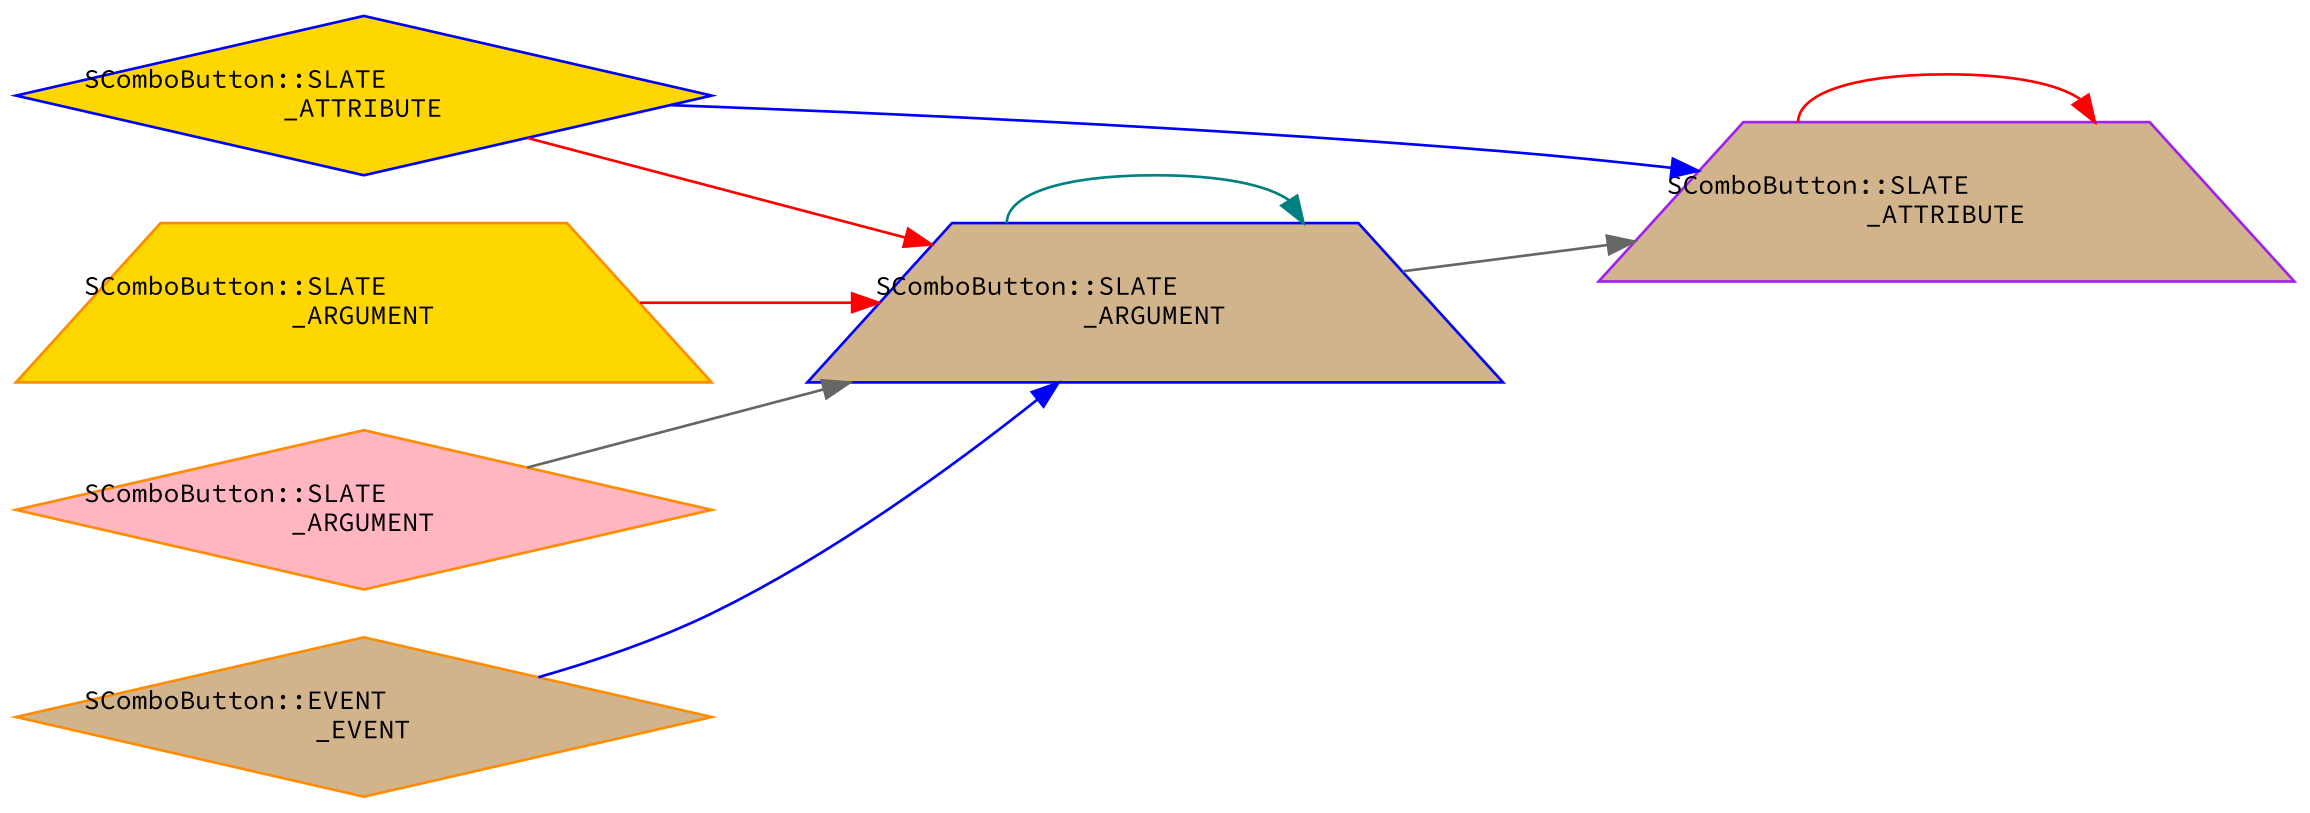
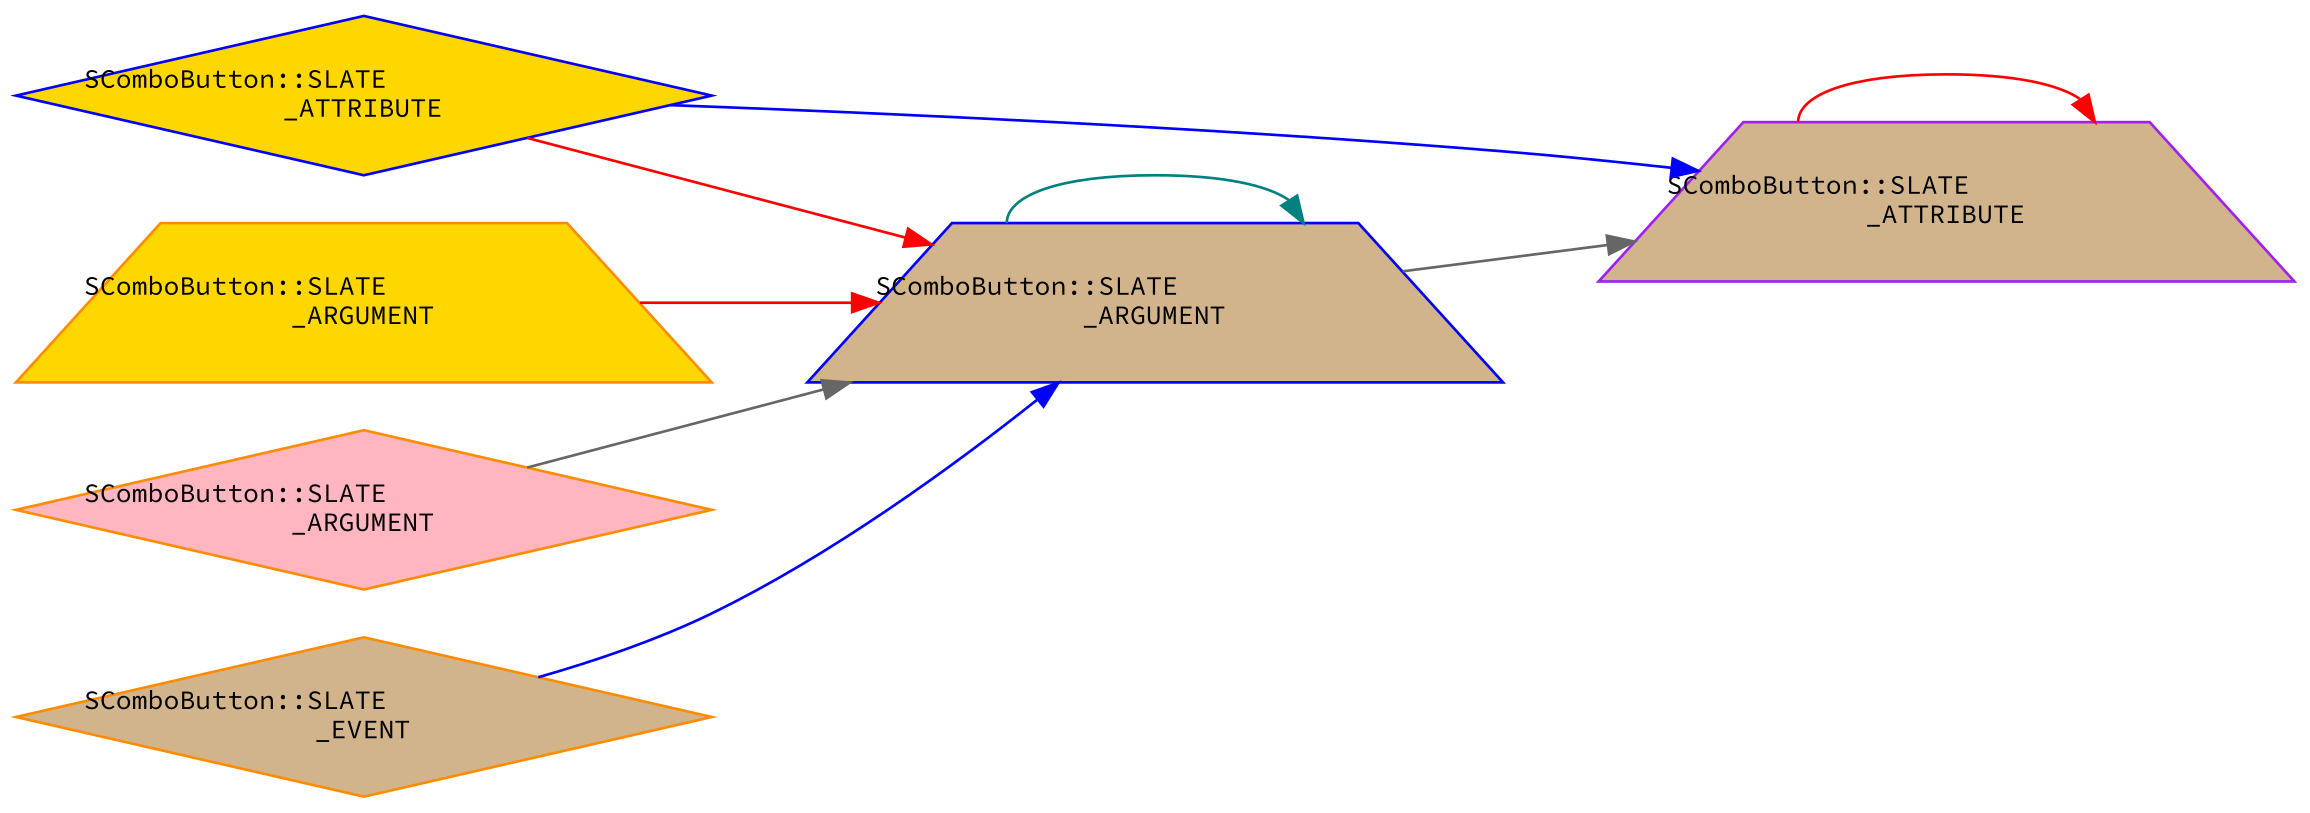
node "SComboButton::EVENT _EVENT": label "SComboButton::EVENT _EVENT" -> "SComboButton::SLATE _EVENT"
